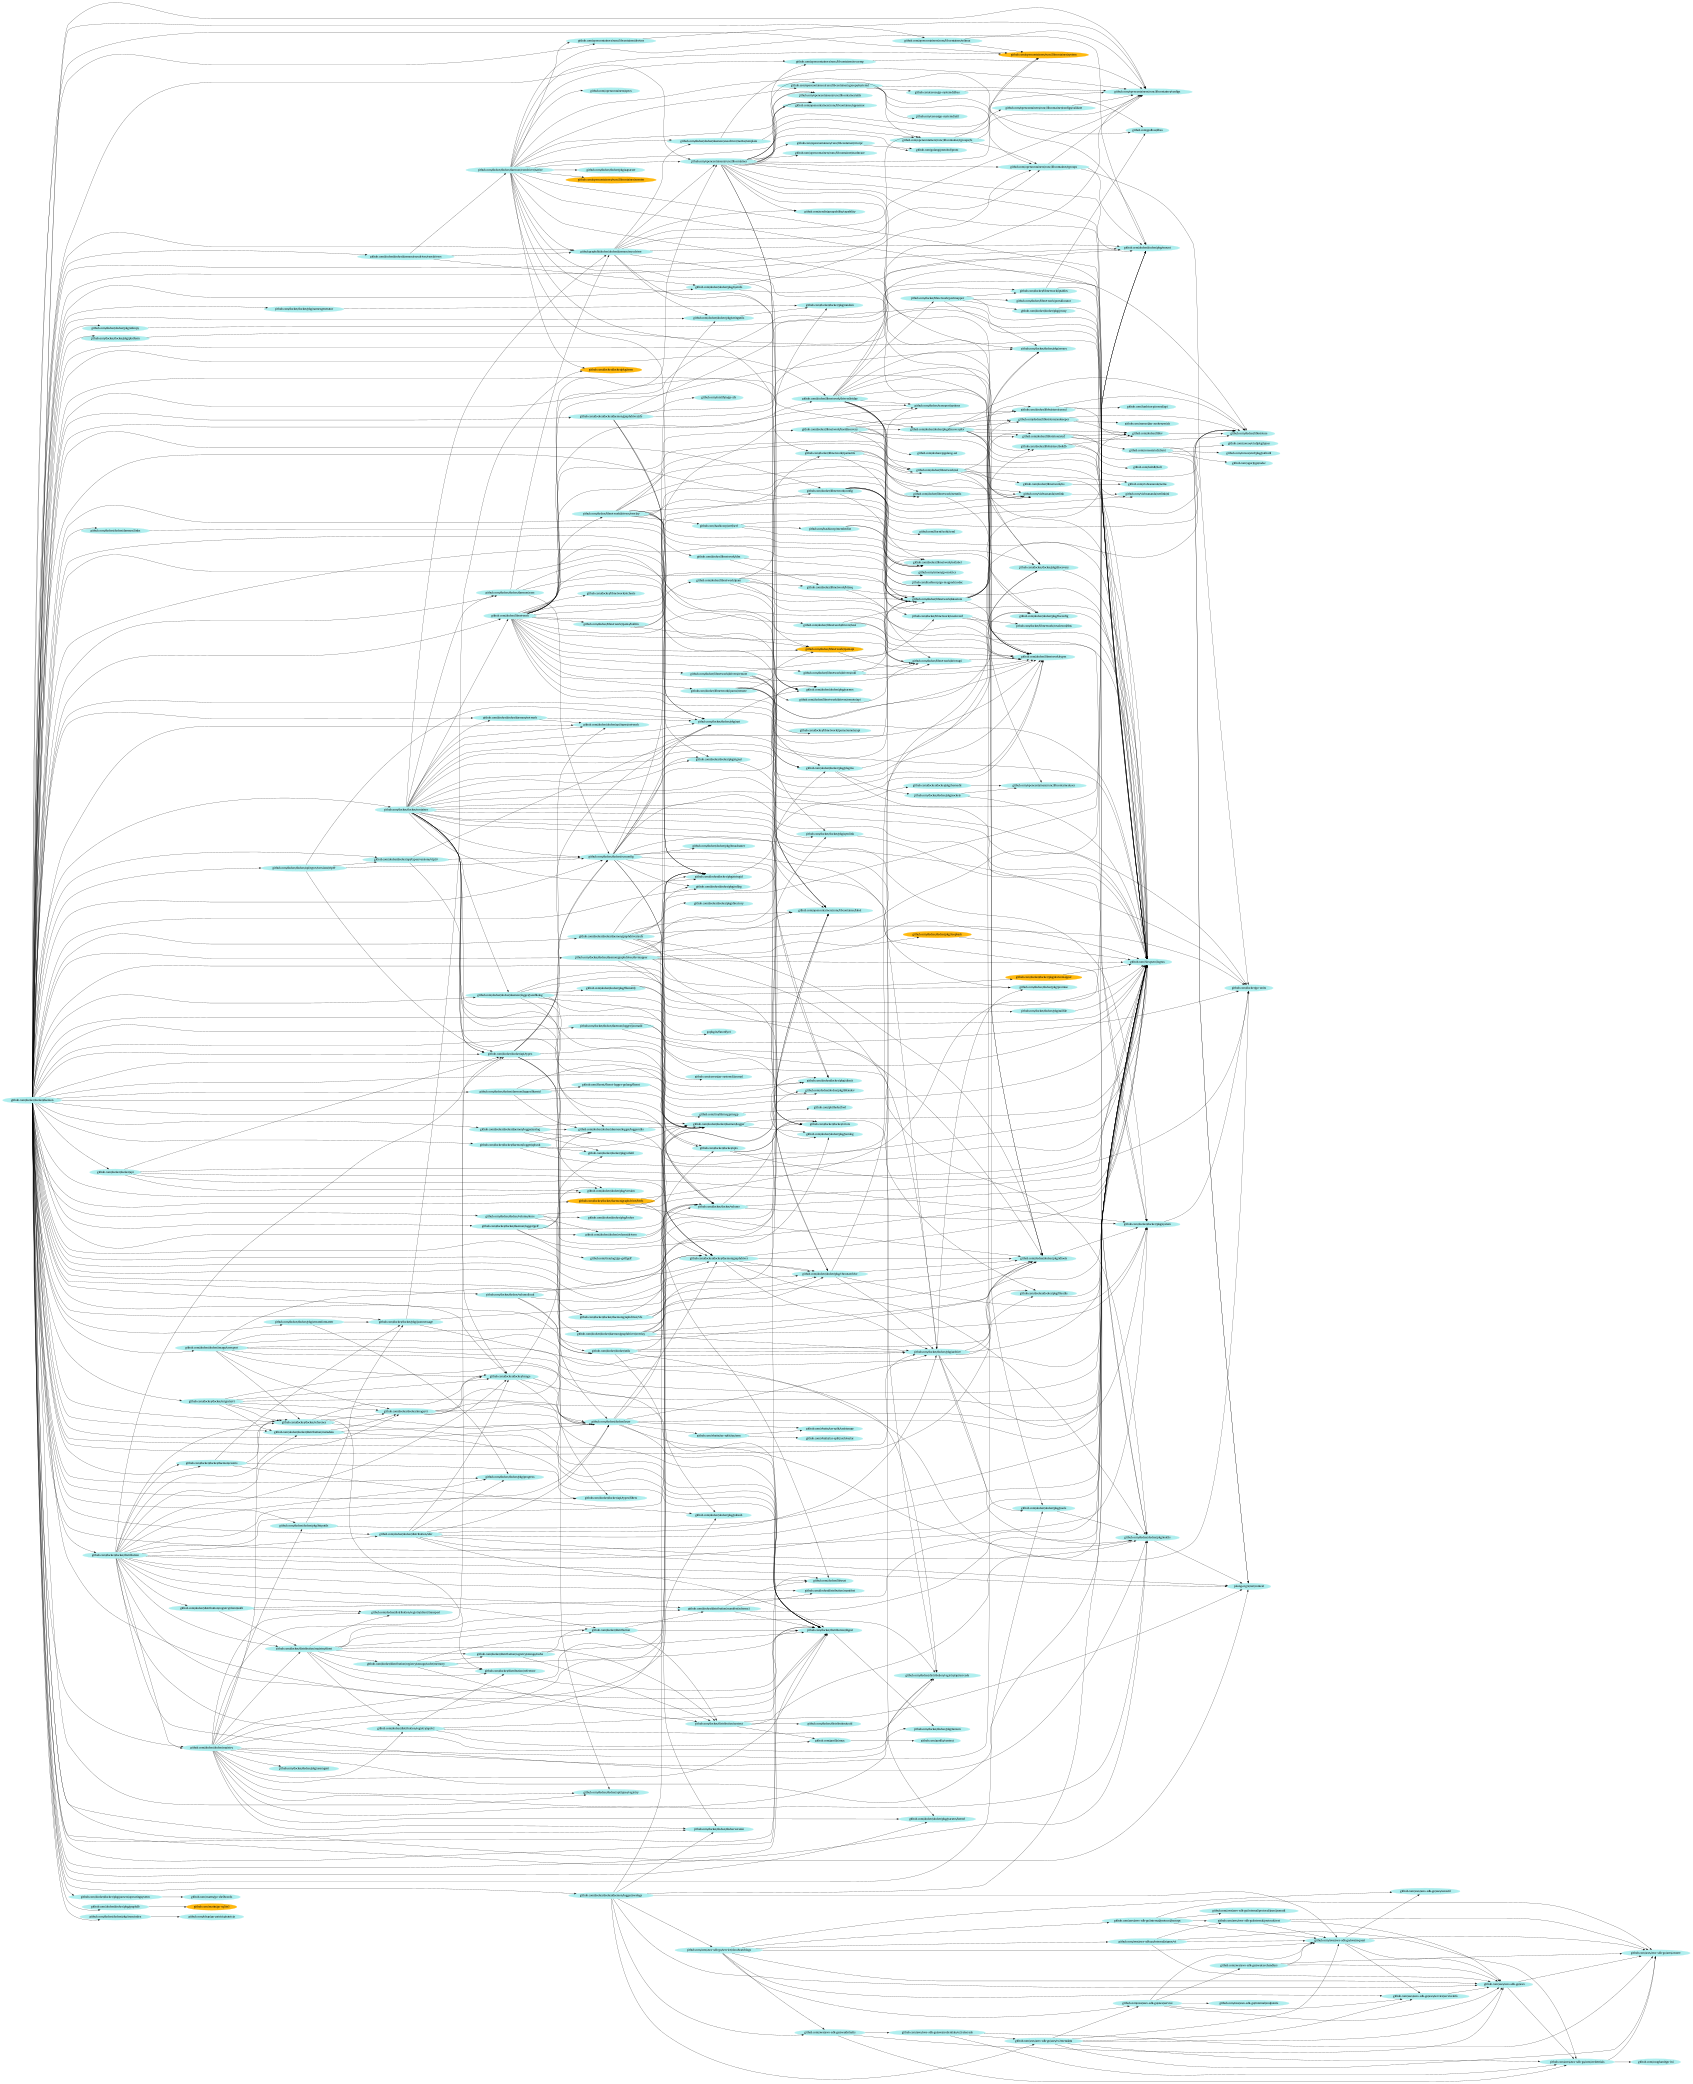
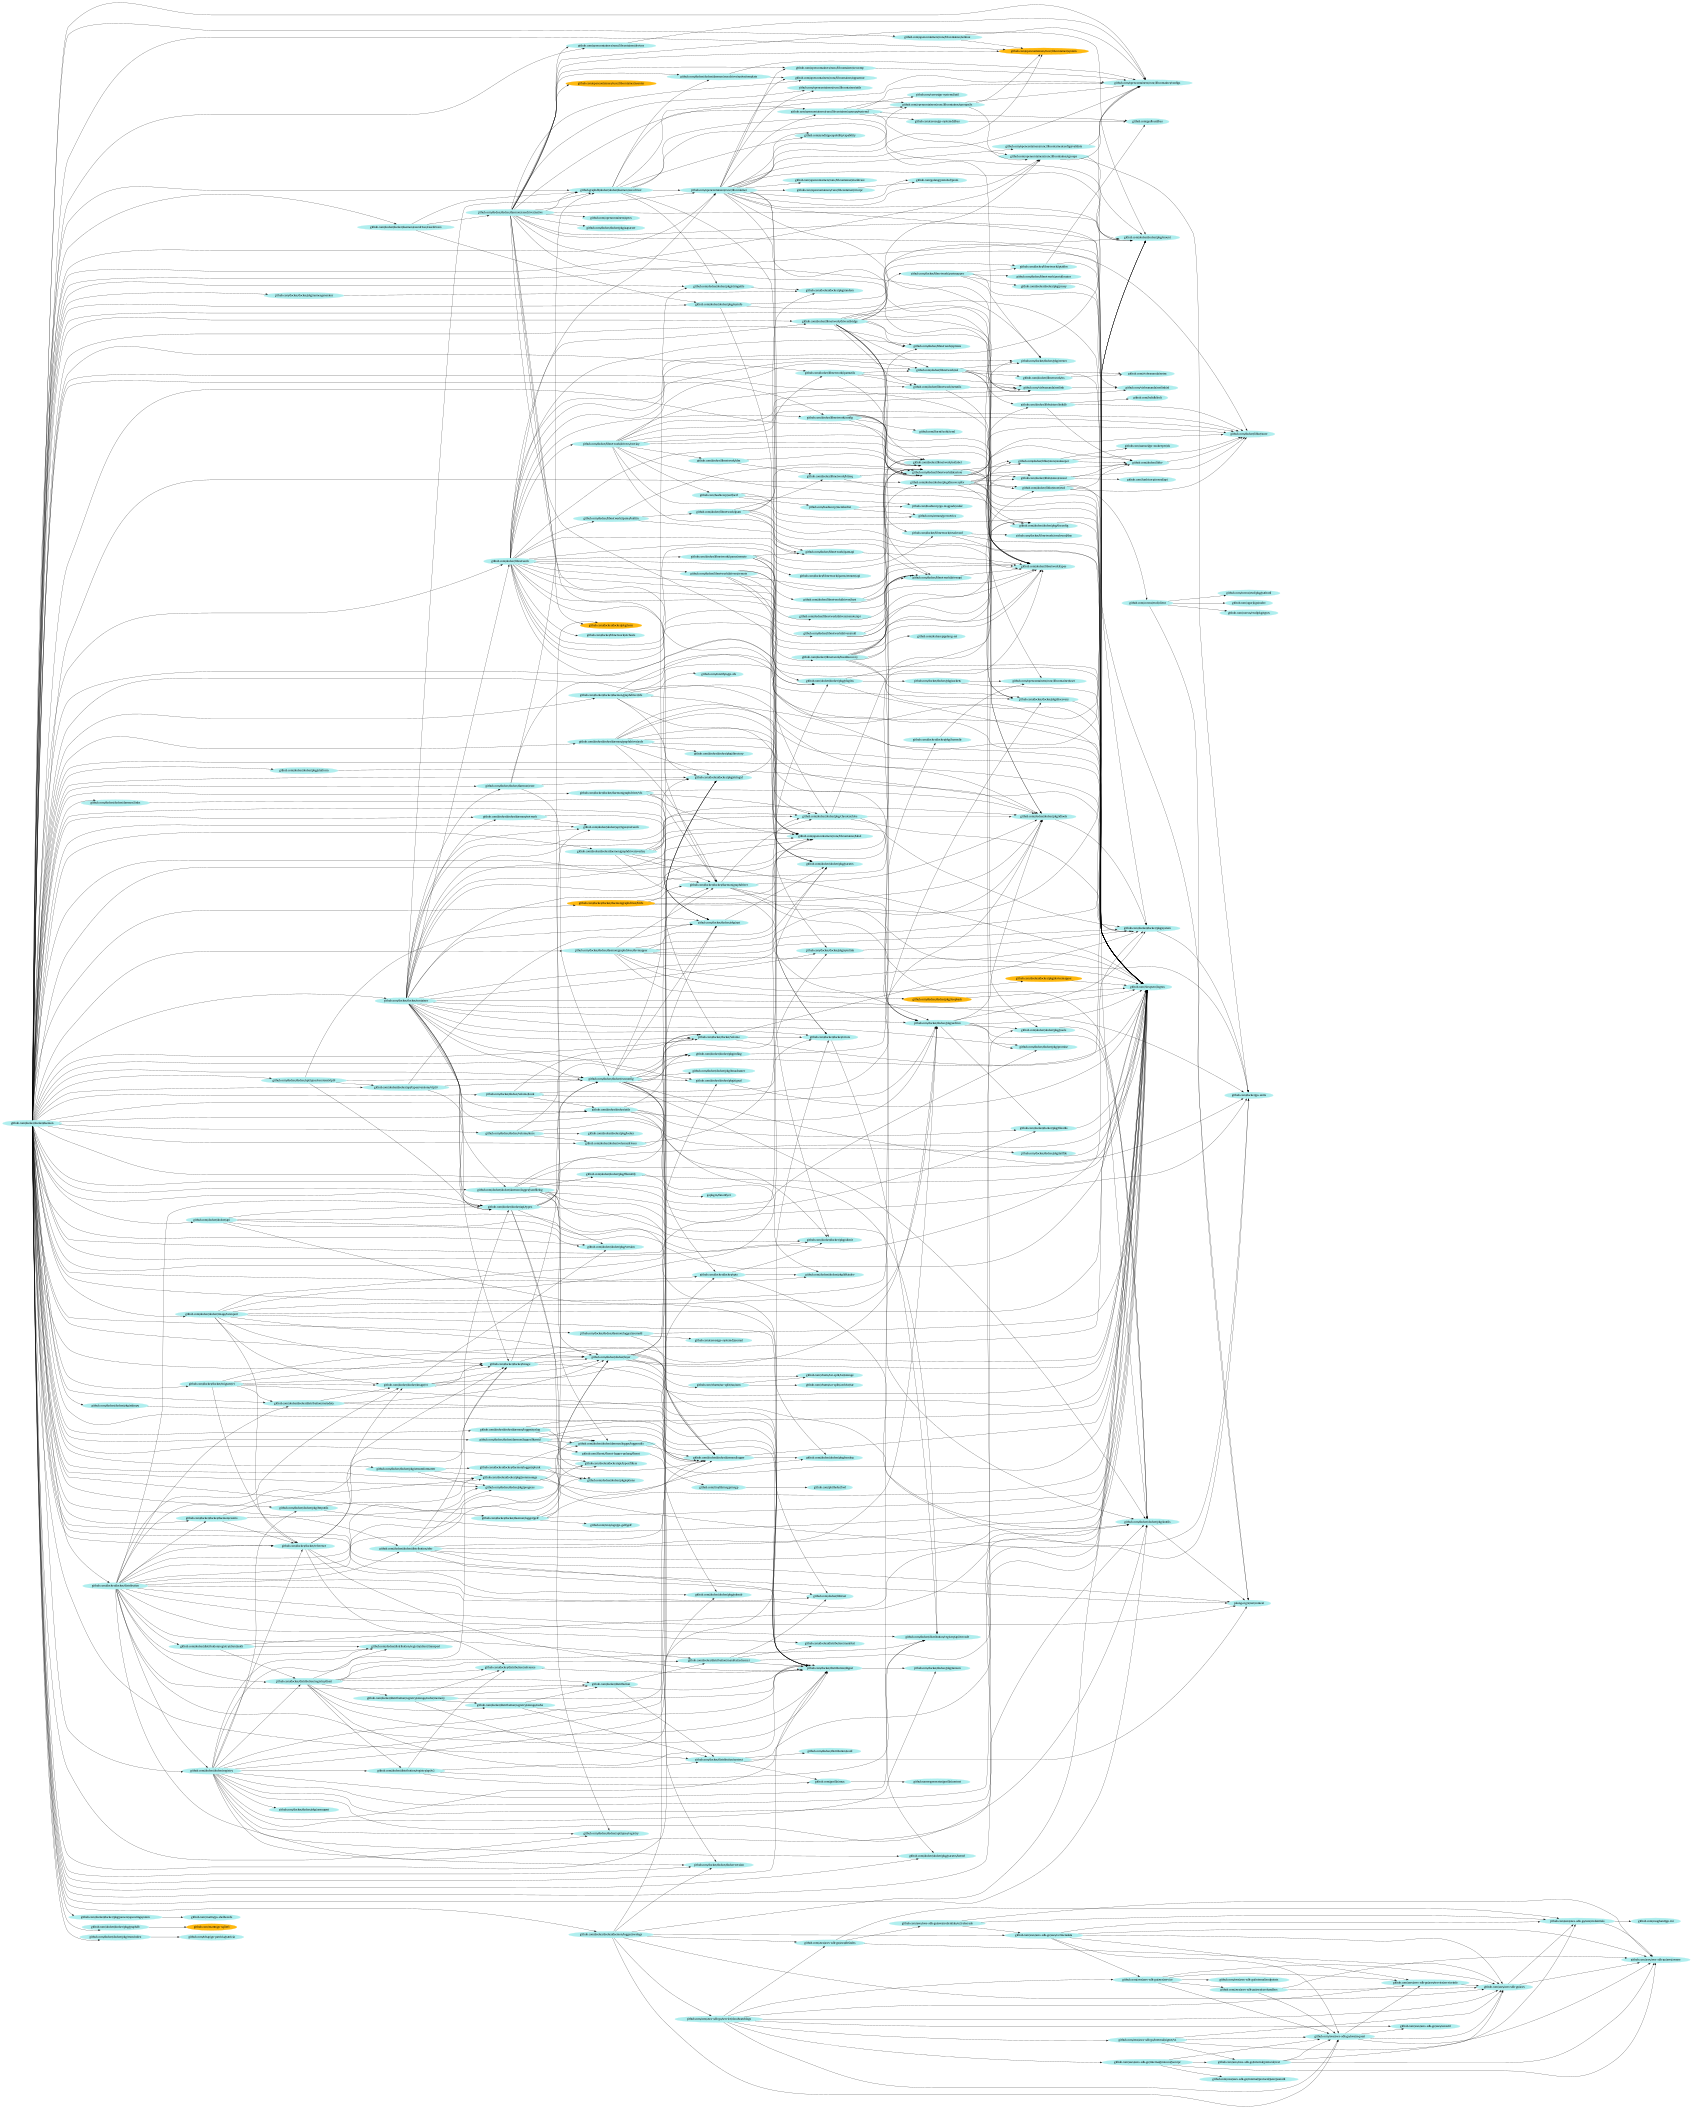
node "github.com/docker/transport/options": label "github.com/docker/transport/options" -> "github.com/docker/libnetwork/options"
node "github.com/docker/libnetwork/ipamapi": fillcolor darkgoldenrod1 -> paleturquoise
edge "github.com/docker/docker/daemon" -> "github.com/docker/docker/daemon/logger/splunk": now "github.com/docker/docker/pkg/streamformatter" -> "github.com/docker/docker/daemon/logger/splunk"
node "github.com/docker/docker/pkg/urlutil": label "github.com/docker/docker/pkg/urlutil" -> "github.com/docker/docker/pkg/options"
edge "github.com/docker/docker/daemon/events" -> "github.com/docker/docker/pkg/pubsub": now "github.com/docker/docker/reference" -> "github.com/docker/docker/pkg/pubsub"
edge "github.com/docker/docker/distribution" -> "github.com/docker/distribution/registry/client/transport": added
node "github.com/gorilla/context": label "github.com/gorilla/context" -> "github.namesgenerator/gorilla/context"
